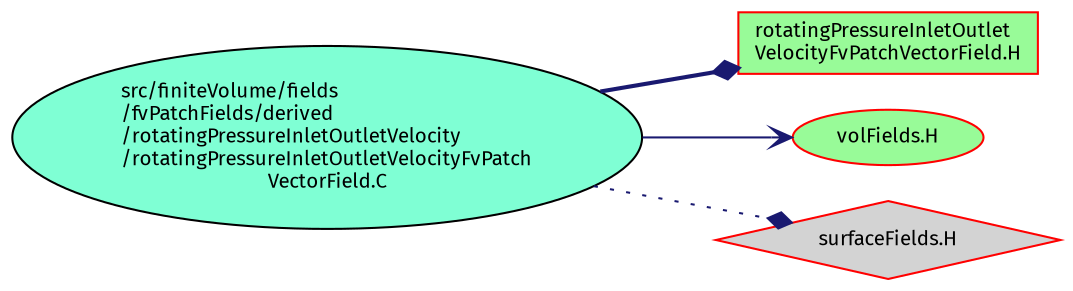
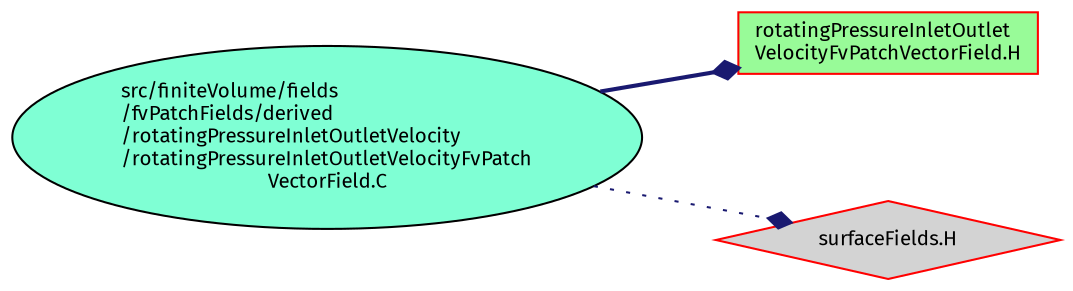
node "volFields.H": removed
